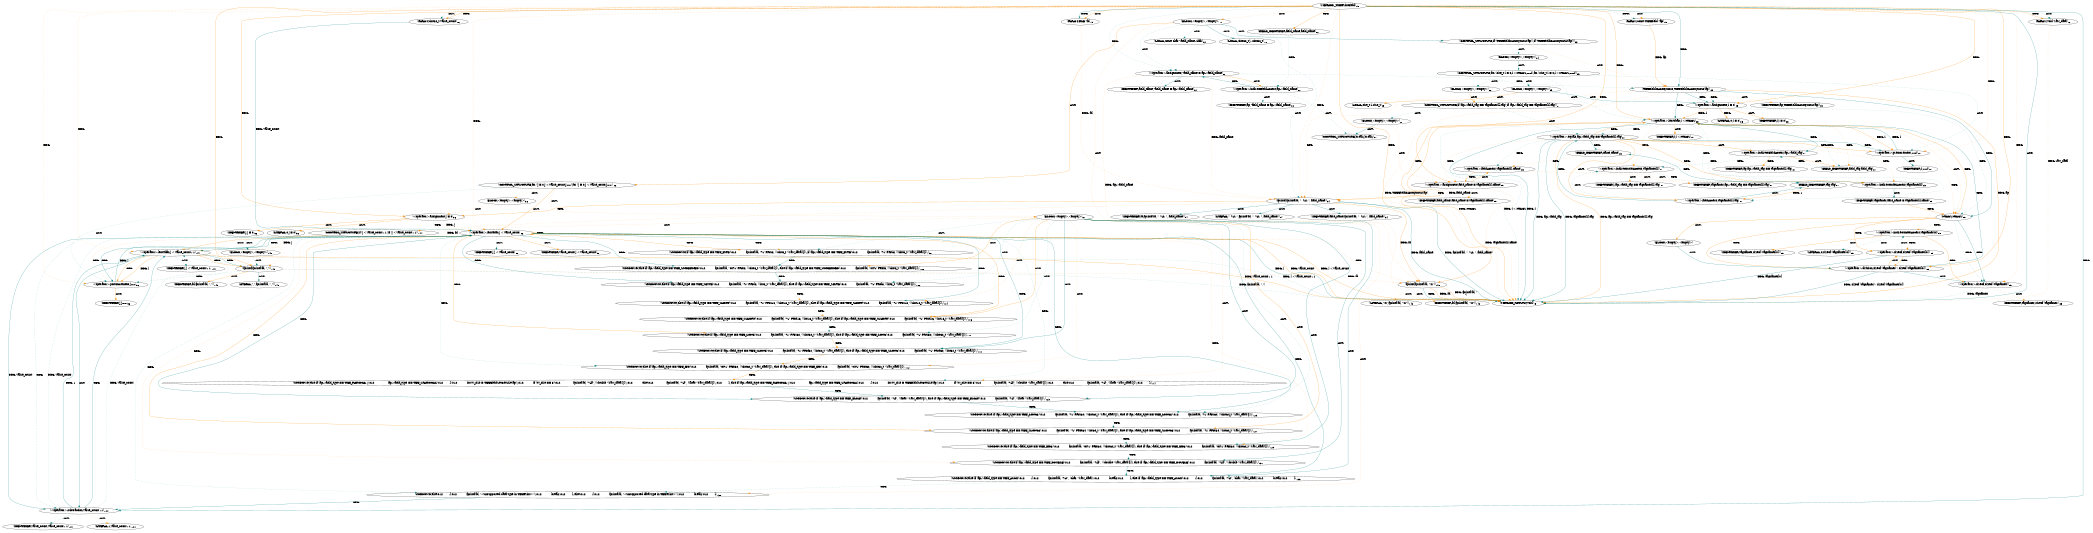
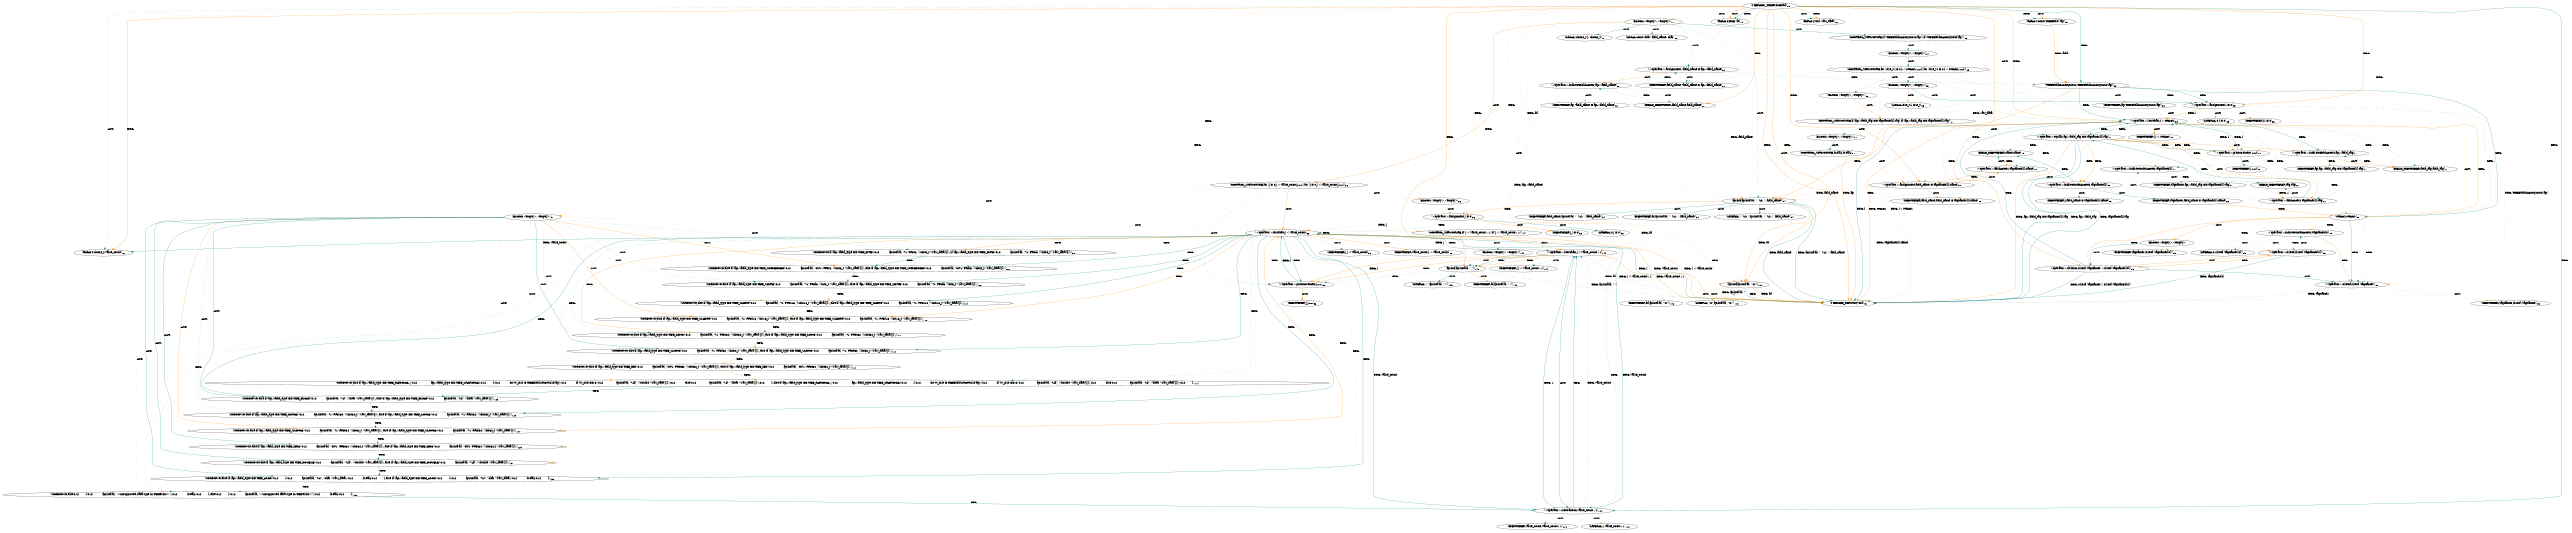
edge "(METHOD,_TIFFPrintField)" -> "(<operator>.assignment,j = 0)": style solid -> dotted
edge "(METHOD,_TIFFPrintField)" -> "(<operator>.assignment,*field_name = fip->field_name)": removed, label "DDG:"
edge "(PARAM,const TIFFField *fip)" -> "(TIFFFieldIsAnonymous,TIFFFieldIsAnonymous(fip))": label "DDG: fip" -> "DDG: field"
edge "(METHOD,_TIFFPrintField)" -> "(METHOD_RETURN,void)": color teal -> darkorange
edge "(<operator>.assignment,*field_name = fip->field_name)" -> "(IDENTIFIER,field_name,*field_name = fip->field_name)": style solid -> dotted
edge "(<operator>.indirectFieldAccess,fip->field_name)" -> "(<operator>.assignment,*field_name = fip->field_name)": style solid -> dotted
edge "(<operator>.indirectFieldAccess,fip->field_name)" -> "(IDENTIFIER,fip,*field_name = fip->field_name)": color teal -> darkorange
edge "(<operator>.indirectFieldAccess,fip->field_name)" -> "(CONTROL_STRUCTURE,break;,break;)": now "(<operator>.indirectFieldAccess,fip->field_name)" -> "(FIELD_IDENTIFIER,field_name,field_name)"
edge "(<operator>.assignment,i = 0)" -> "(LITERAL,0,i = 0)": label "DDG: " -> "AST: "
edge "(<operator>.assignment,i = 0)" -> "(IDENTIFIER,i,i = 0)": style solid -> dotted
edge "(<operator>.lessThan,i < NTAGS)" -> "(<operator>.preIncrement,++i)": style solid -> dotted
edge "(<operator>.lessThan,i < NTAGS)" -> "(<operator>.equals,fip->field_tag == tagnames[i].tag)": style dotted -> solid
edge "(<operator>.equals,fip->field_tag == tagnames[i].tag)" -> "(<operator>.lessThan,i < NTAGS)": color darkorange -> teal
edge "(<operator>.equals,fip->field_tag == tagnames[i].tag)" -> "(FIELD_IDENTIFIER,name,name)": style solid -> dotted
edge "(PARAM,uint32_t value_count)" -> "(<operator>.lessThan,j < value_count)": reversed
edge "(<operator>.fieldAccess,tagnames[i].name)" -> "(FIELD_IDENTIFIER,name,name)": added, label "AST:"
edge "(<operator>.lessThan,i < NTAGS)" -> "(FIELD_IDENTIFIER,tag,tag)": reversed
node "(IDENTIFIER,i,fip->field_tag == tagnames[i].tag)": removed
edge "(<operator>.assignment,field_name = tagnames[i].name)" -> "(IDENTIFIER,field_name,field_name = tagnames[i].name)": style dotted -> solid
node "(IDENTIFIER,i,field_name = tagnames[i].name)": added
edge "(NTAGS,NTAGS)" -> "(<operator>.sizeOf,sizeof (tagnames[0]))": style solid -> dotted
edge "(<operator>.assignment,j = 0)" -> "(LITERAL,0,j = 0)": color darkorange -> teal
edge "(<operator>.subtraction,value_count - 1)" -> "(<operator>.lessThan,j < value_count)": style dotted -> solid
edge "(<operator>.indirectIndexAccess,tagnames[0])" -> "(IDENTIFIER,tagnames,sizeof (tagnames[0]))": style solid -> dotted
edge "(PARAM,void *raw_data)" -> "(METHOD_RETURN,void)": now "(PARAM,void *raw_data)" -> "(IDENTIFIER,field_name,field_name = tagnames[i].name)"
